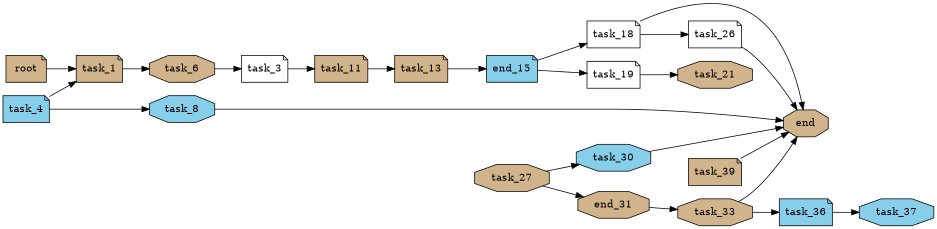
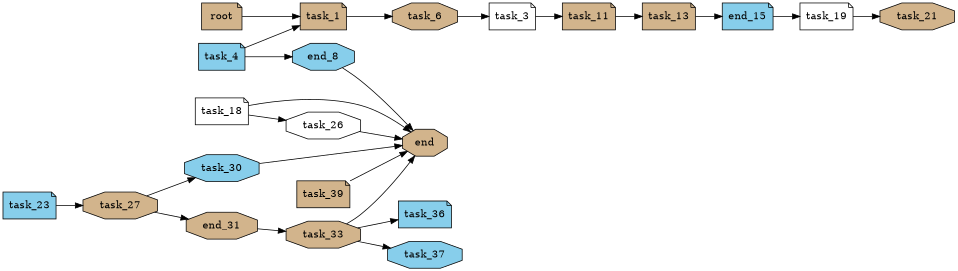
node "task_26": shape note -> octagon
edge "end_15" -> "task_18": removed
node "task_8": label "task_8" -> "end_8"
node "task_23": added
edge "task_36" -> "task_37": now "task_33" -> "task_37"
